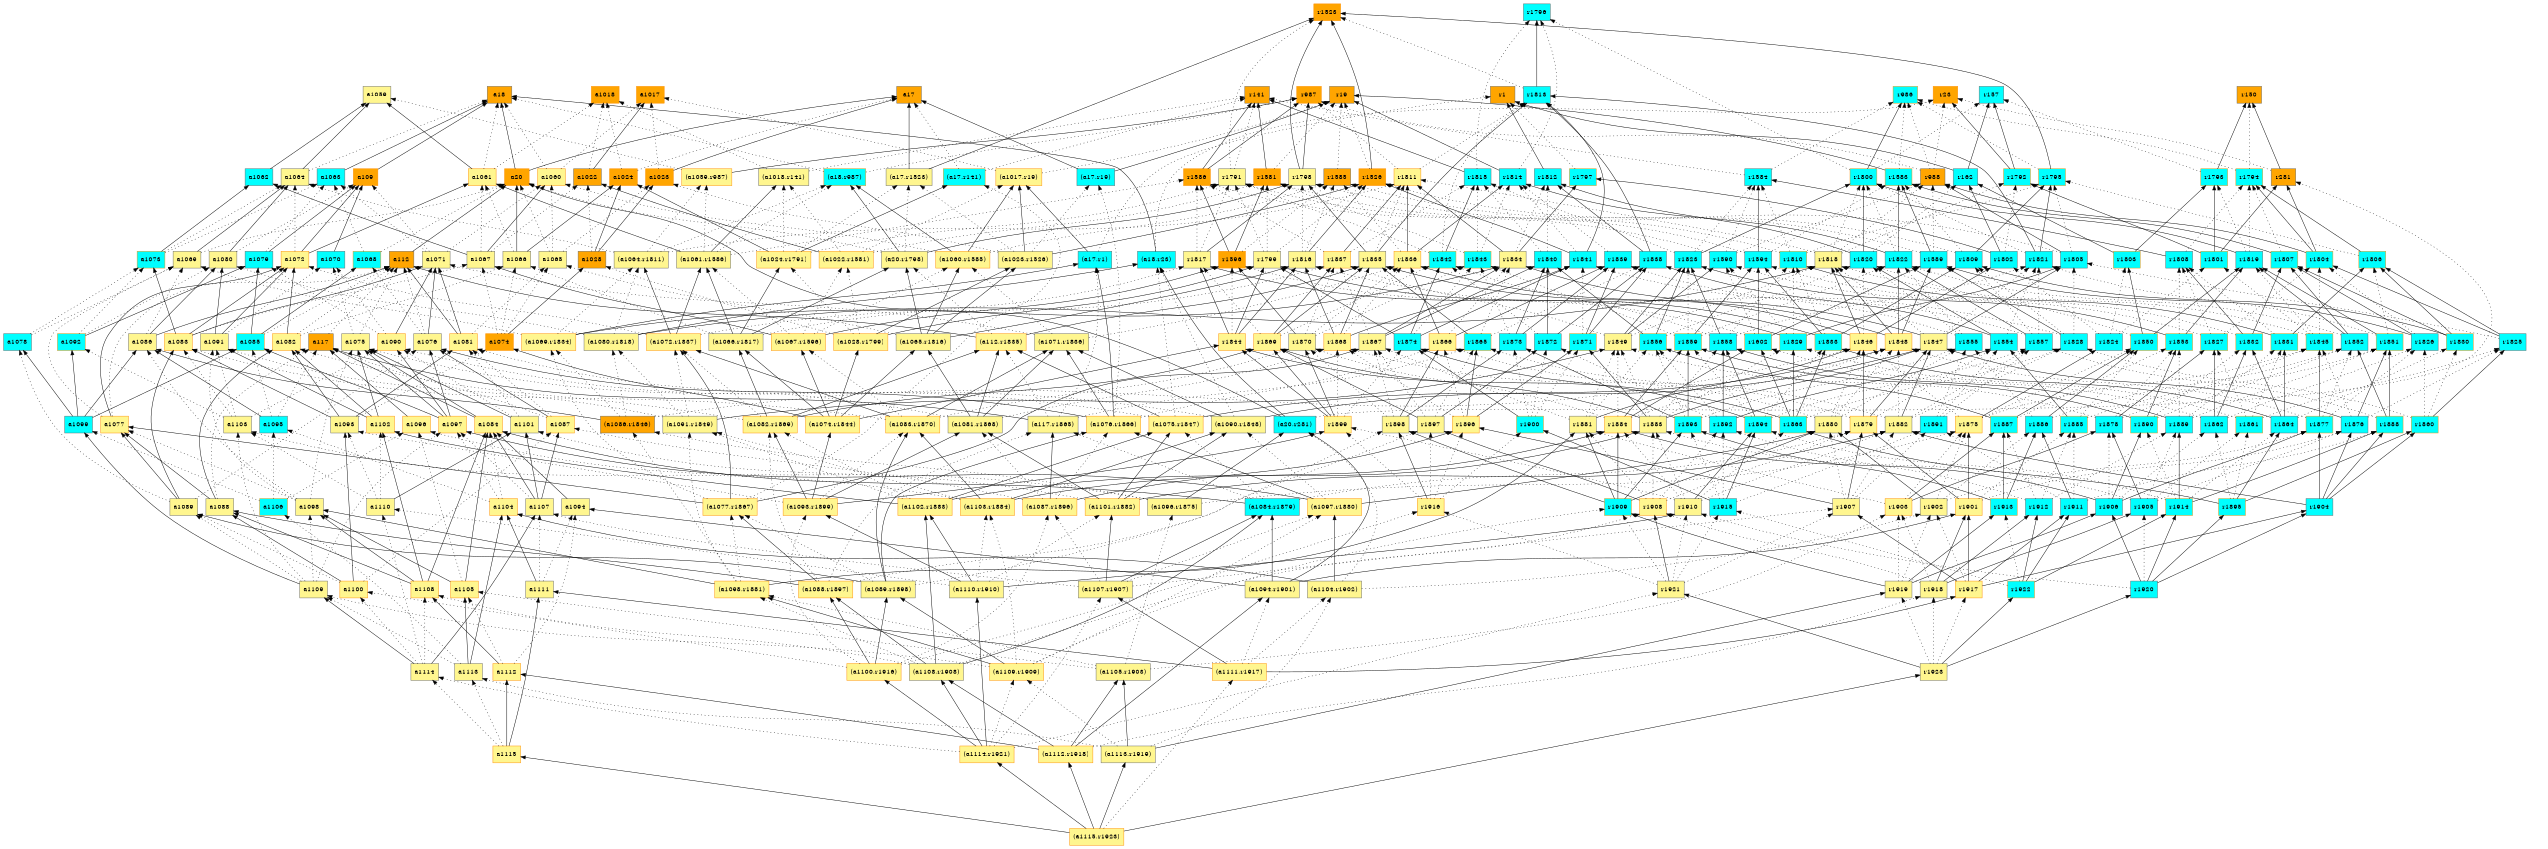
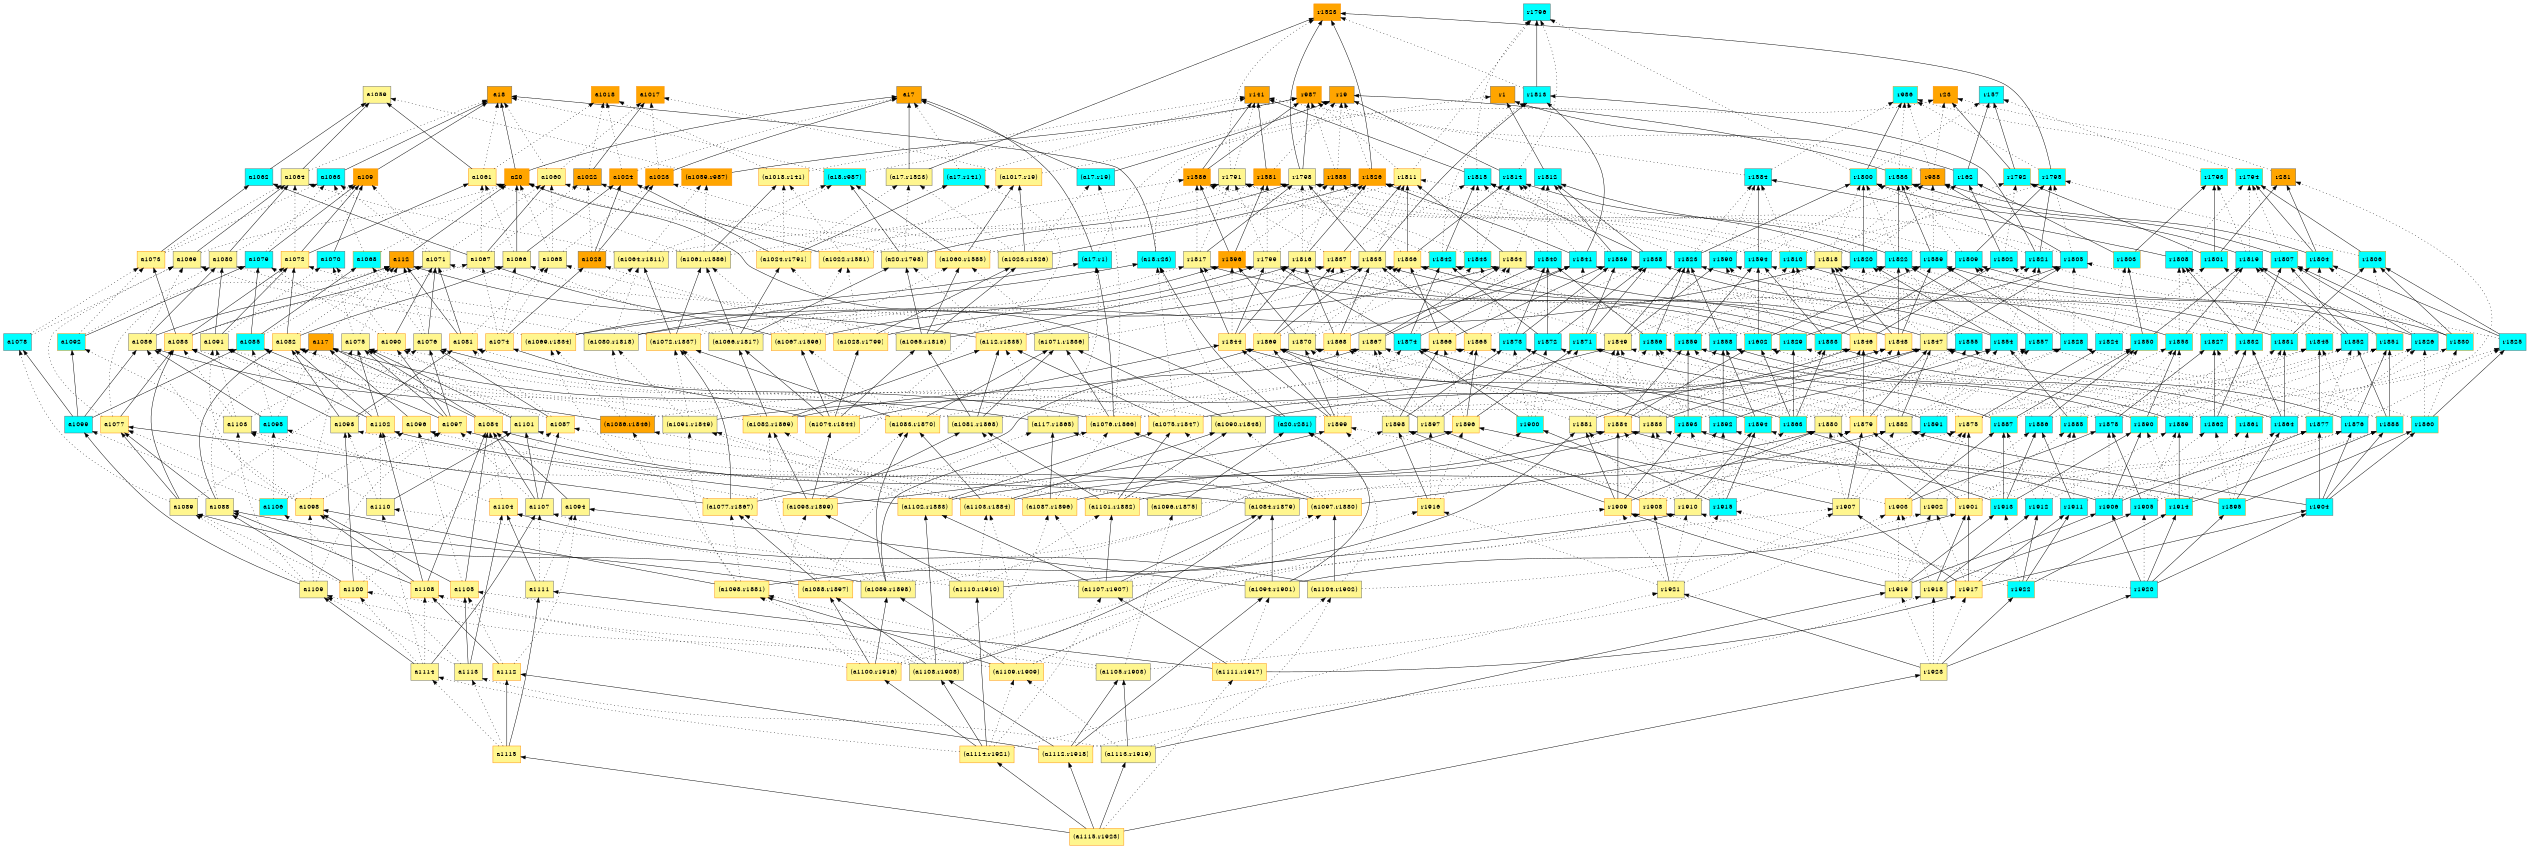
node "r150": removed
edge "r1811" -> "r1813": now "r1811" -> "r1796"
edge "r1585" -> "r987": added
edge "r1838" -> "r1813": now "r1838" -> "r1815"
node "(a1059,r987)": fillcolor khaki1 -> orange
node "(a1018,r141)": color gray40 -> darkorange
node "r1797": removed
edge "r1839" -> "r1812": added
edge "(a17,r1)" -> "(a1017,r19)": now "(a17,r1)" -> "a17"
edge "(a1061,r1586)" -> "a1061": style solid -> dotted
node "a1073": fillcolor cyan -> khaki1
edge "a1077" -> "a1072": now "a1077" -> "a1083"
edge "a1082" -> "a1066": style dotted -> solid
edge "r1872" -> "r1842": style dotted -> solid
node "a1074": fillcolor orange -> khaki1
node "r1865": fillcolor cyan -> khaki1
edge "a1101" -> "a1081": now "a1101" -> "a1082"
edge "r1883" -> "r1871": now "r1891" -> "r1871"
edge "a1104" -> "a1097": now "a1098" -> "a1097"
edge "r1913" -> "r1890": added
node "a1098": color gray40 -> darkorange
node "(a1084,r1879)": fillcolor cyan -> khaki1
node "r1909": fillcolor cyan -> khaki1
edge "(a1110,r1910)" -> "(a1102,r1883)": now "(a1107,r1907)" -> "(a1102,r1883)"
